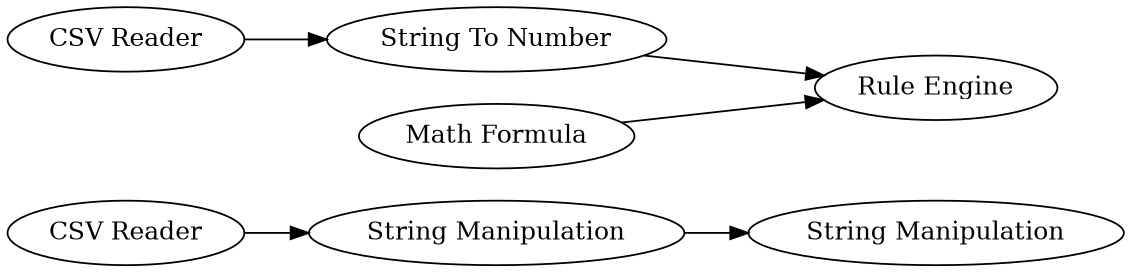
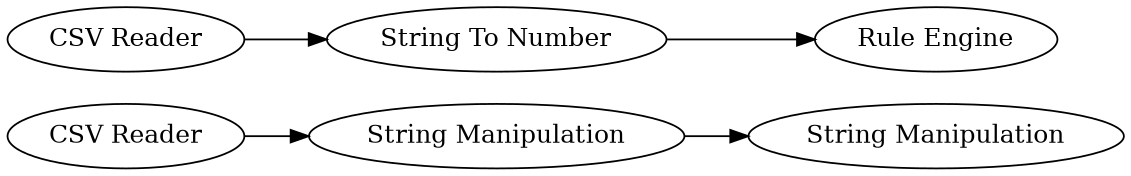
node "Math Formula": removed
